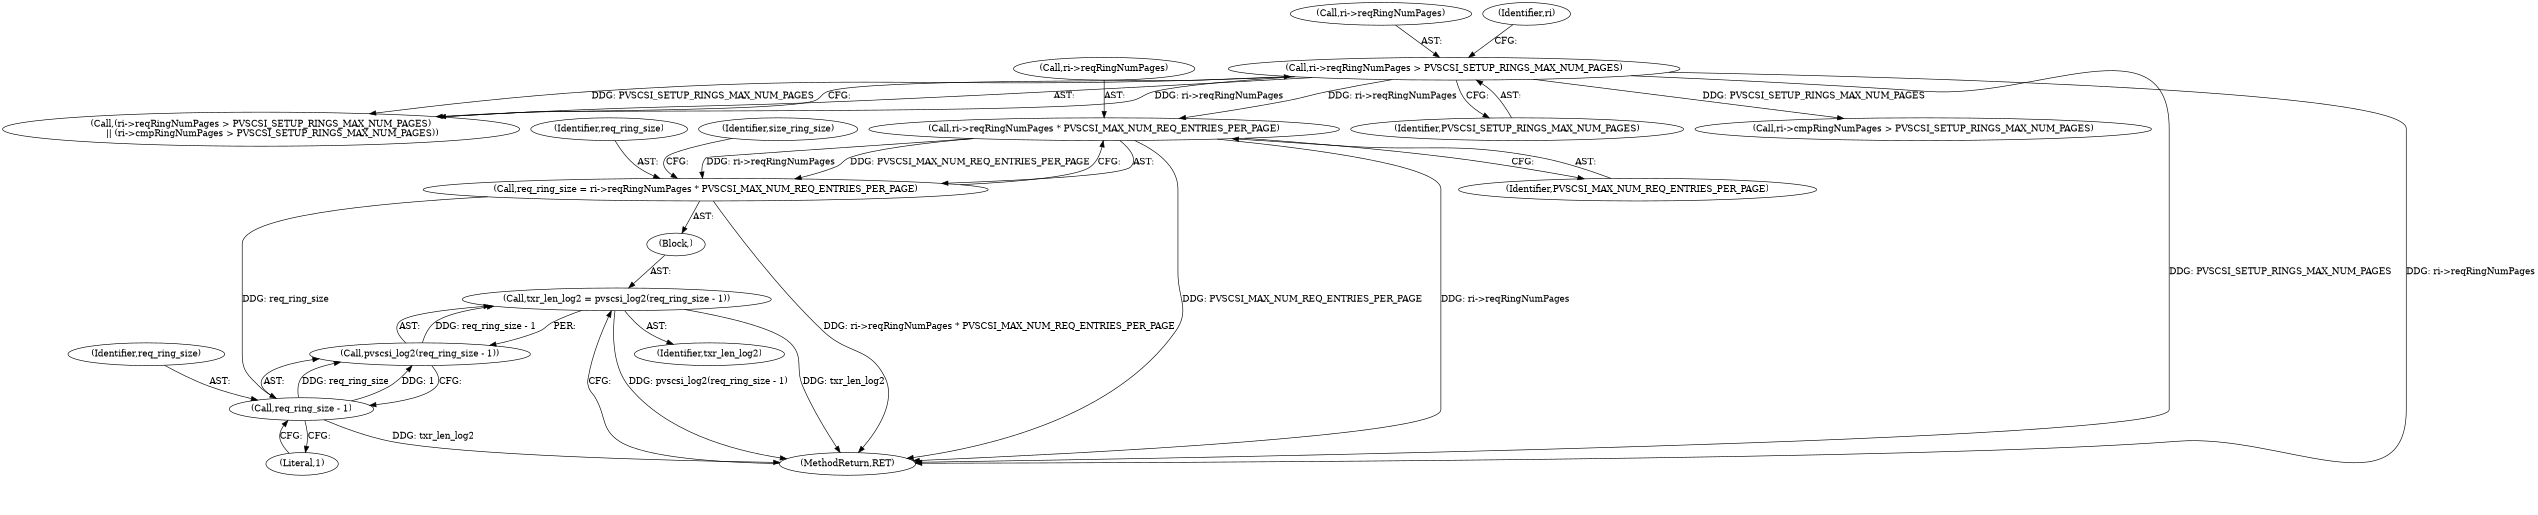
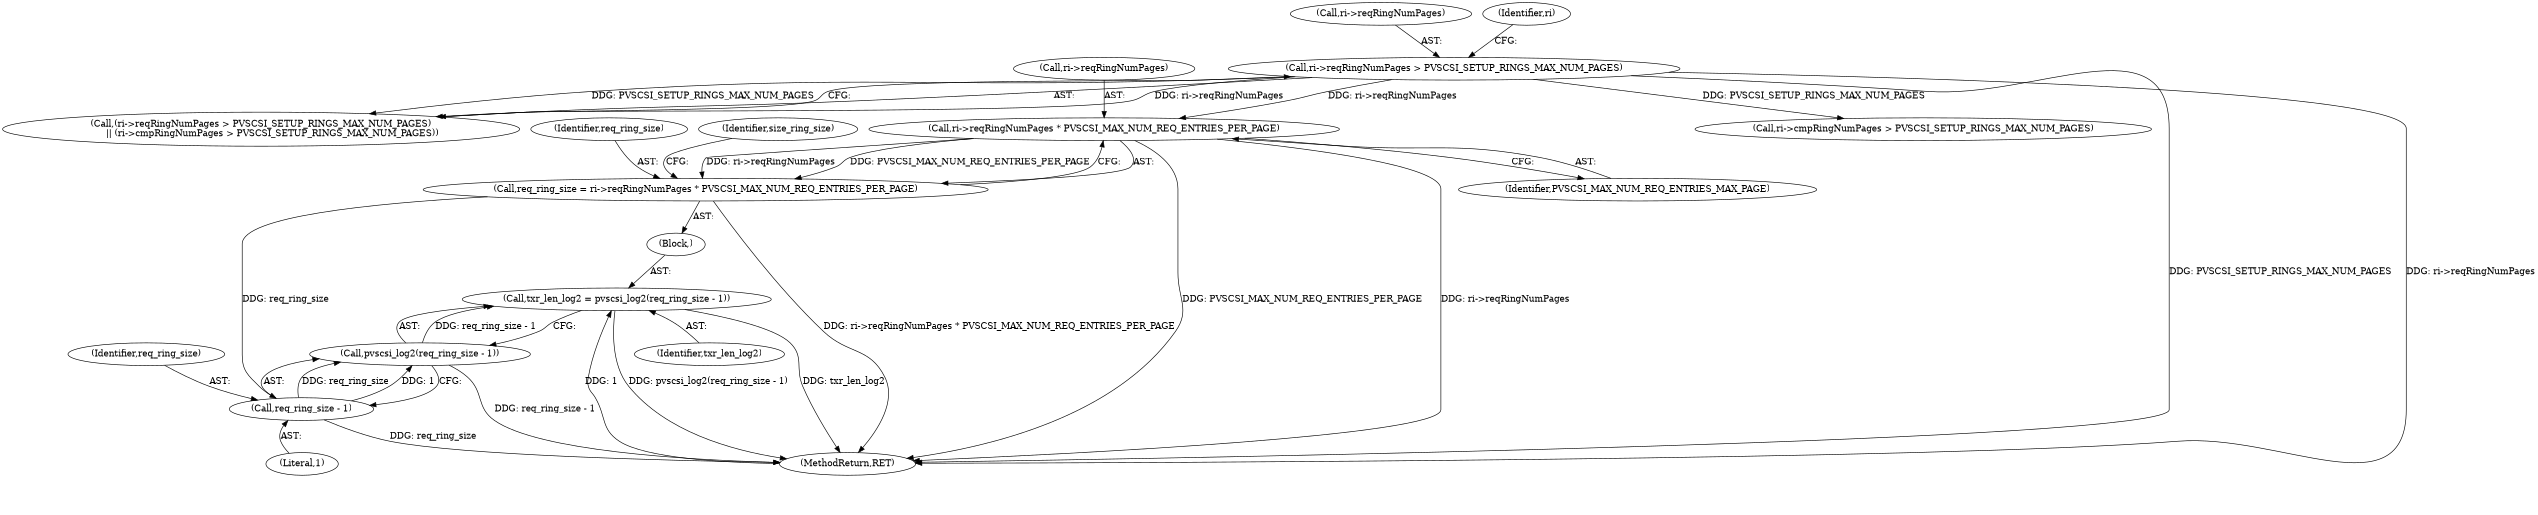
node "(Identifier,PVSCSI_SETUP_RINGS_MAX_NUM_PAGES)": removed
node "(Identifier,PVSCSI_MAX_NUM_REQ_ENTRIES_PER_PAGE)": label "(Identifier,PVSCSI_MAX_NUM_REQ_ENTRIES_PER_PAGE)" -> "(Identifier,PVSCSI_MAX_NUM_REQ_ENTRIES_MAX_PAGE)"
edge "(Call,txr_len_log2 = pvscsi_log2(req_ring_size - 1))" -> "(Call,pvscsi_log2(req_ring_size - 1))": label "PER: " -> "CFG: "
edge "(Call,txr_len_log2 = pvscsi_log2(req_ring_size - 1))" -> "(Identifier,txr_len_log2)": reversed
edge "(MethodReturn,RET)" -> "(Call,txr_len_log2 = pvscsi_log2(req_ring_size - 1))": label "CFG: " -> "DDG: 1"
edge "(Call,req_ring_size - 1)" -> "(Literal,1)": removed, label "CFG:"
edge "(Literal,1)" -> "(Call,req_ring_size - 1)": label "CFG: " -> "AST: "
edge "(Call,req_ring_size - 1)" -> "(MethodReturn,RET)": label "DDG: txr_len_log2" -> "DDG: req_ring_size"
edge "(Call,pvscsi_log2(req_ring_size - 1))" -> "(MethodReturn,RET)": added, label "DDG: req_ring_size - 1"
